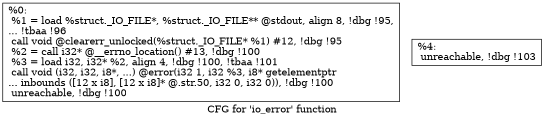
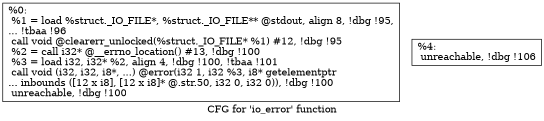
node "%4:": text "unreachable, !dbg !103" -> "unreachable, !dbg !106"
